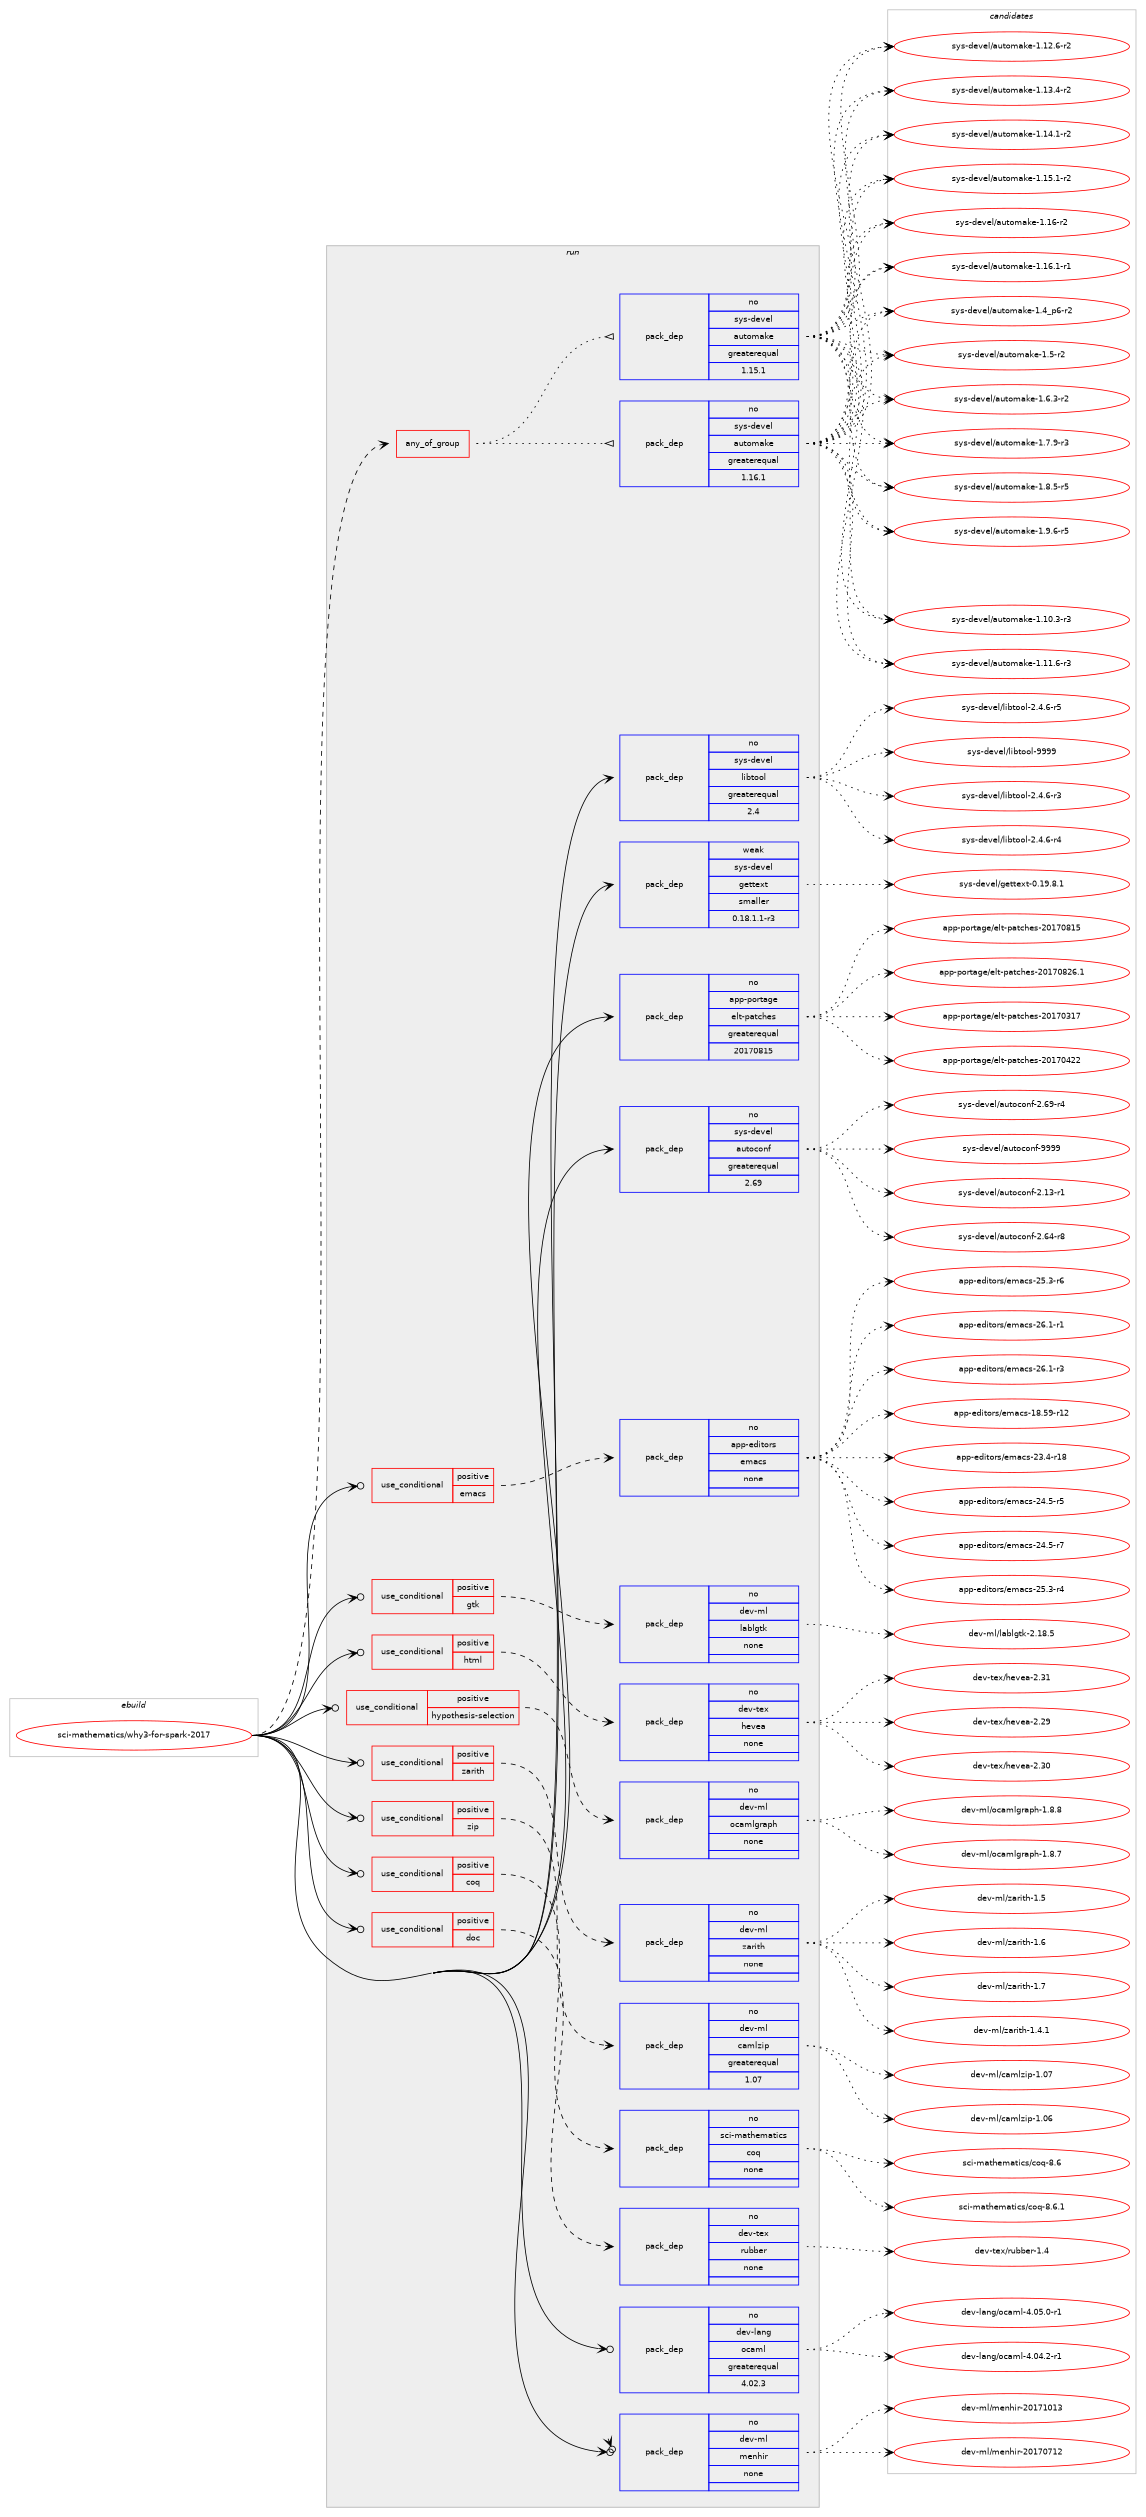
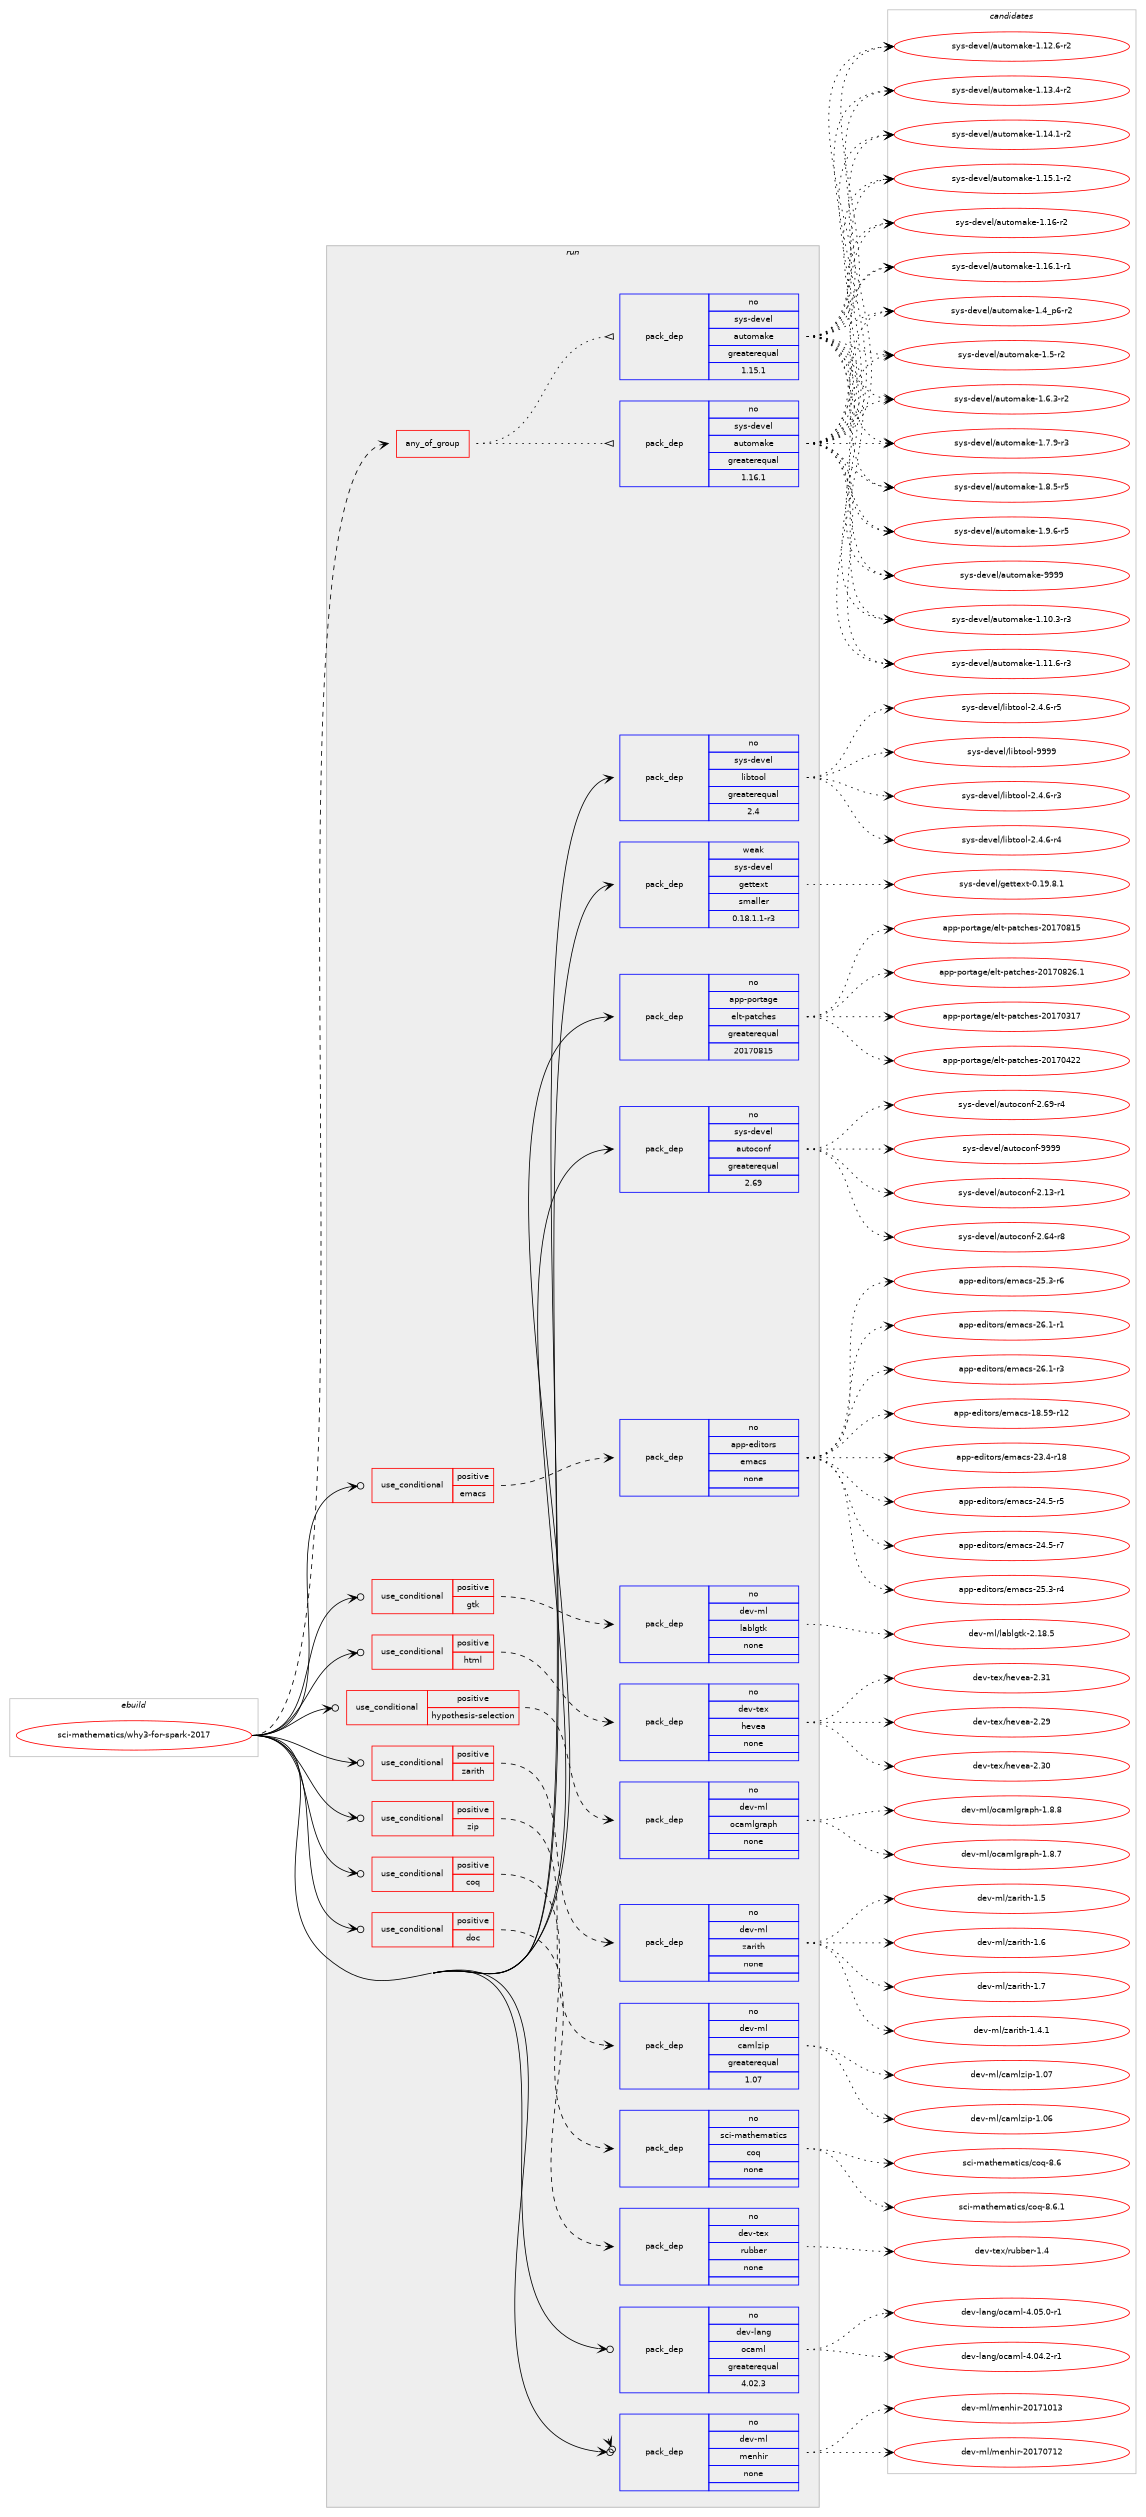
node "sys-devel/automake-9999": added
